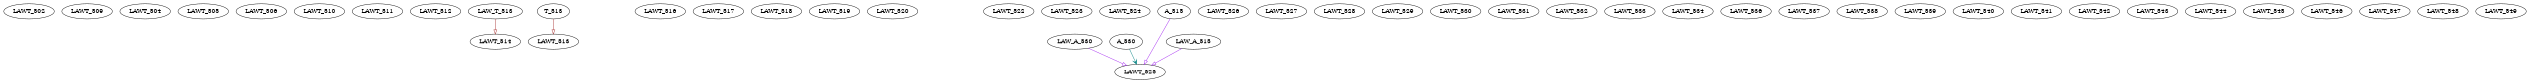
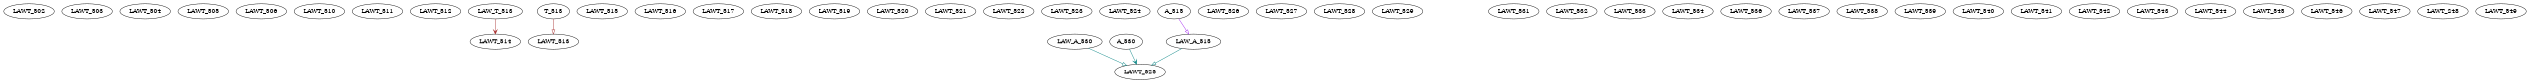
node "LAWT_509": label "LAWT_509" -> "LAWT_503"
node "LAWT_515": added
node "LAWT_521": added
node "LAWT_530": removed
node "LAWT_548": label "LAWT_548" -> "LAWT_248"
edge "LAW_T_513" -> "LAWT_514": arrowhead onormal -> vee
edge "A_515" -> "LAWT_525": now "A_515" -> "LAW_A_515"
edge "LAW_A_530" -> "LAWT_525": color purple -> teal
edge "LAW_A_515" -> "LAWT_525": color purple -> teal
